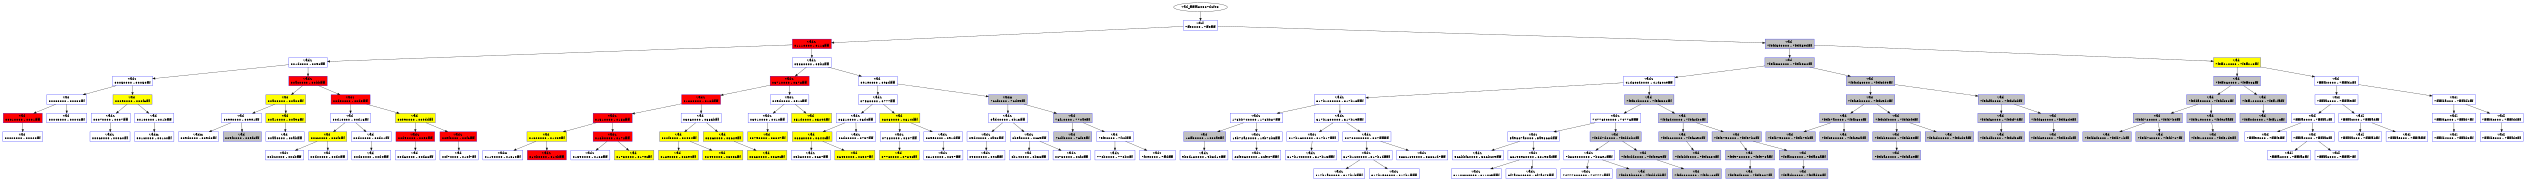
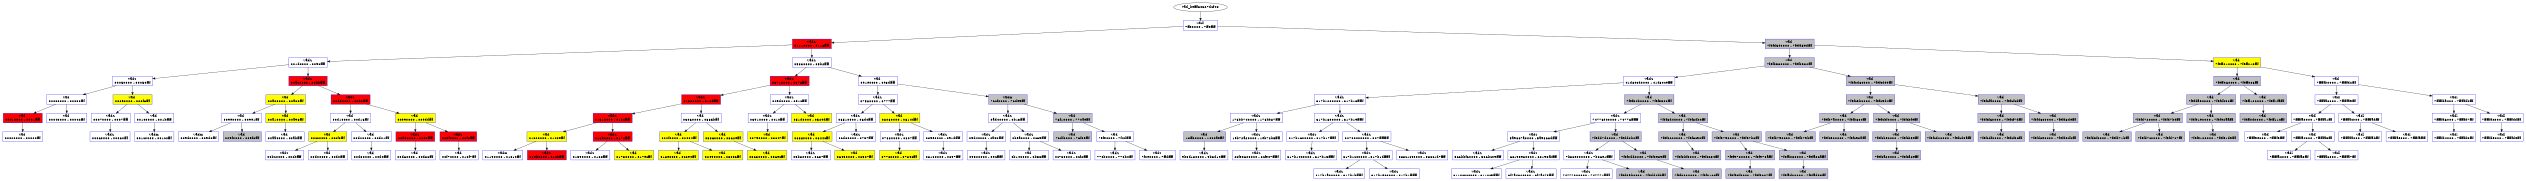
node "vad_fffffa80327dcf48": label "vad_fffffa80327dcf48" -> "vad_befff80327dcf48"
